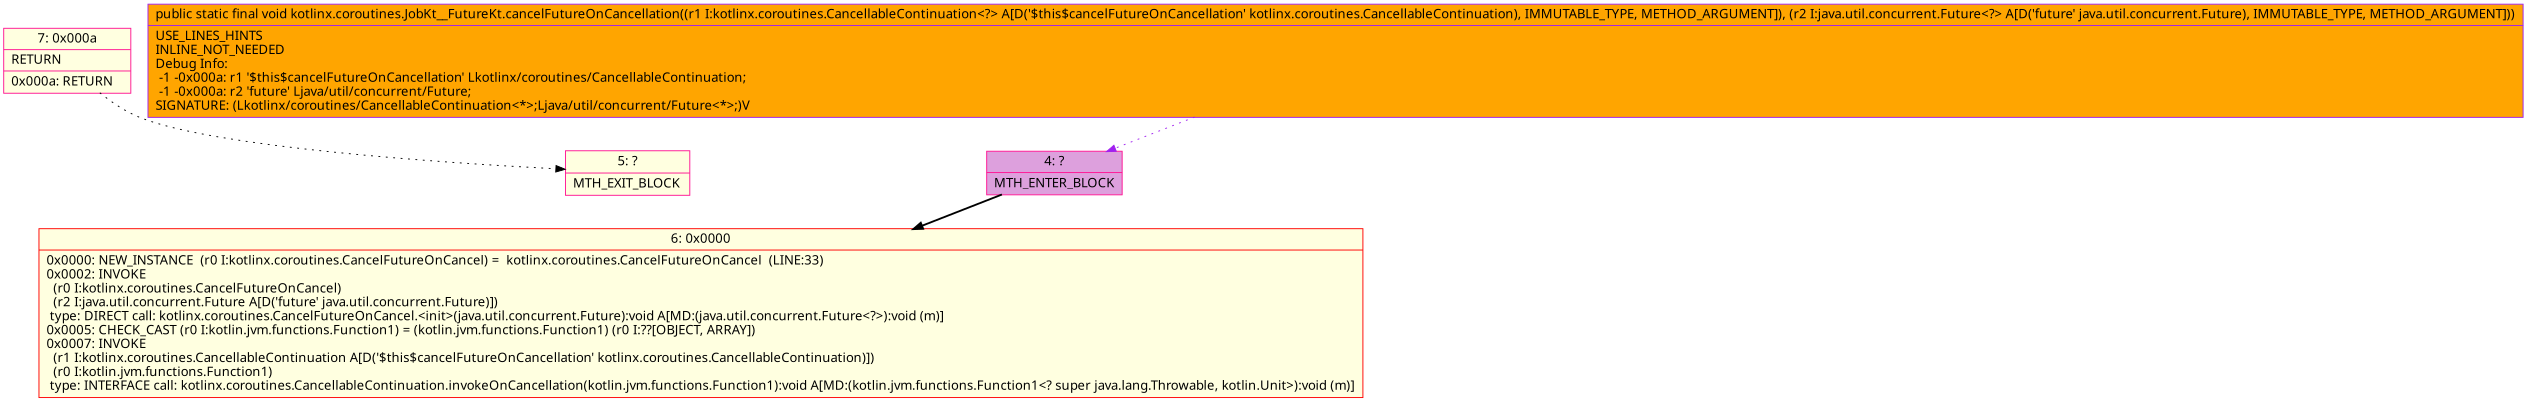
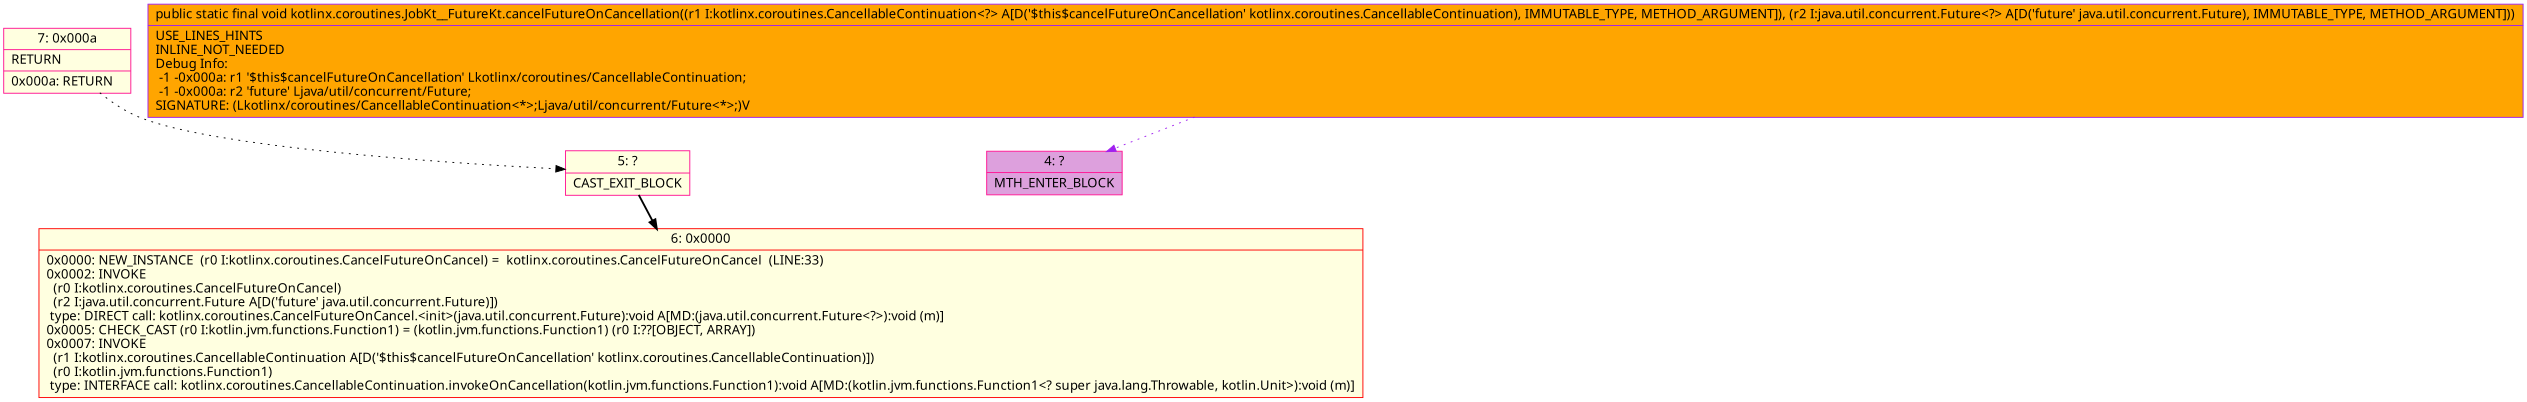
node "5: ?": text "MTH_EXIT_BLOCK" -> "CAST_EXIT_BLOCK"
edge "4: ?" -> "6: 0x0000": now "5: ?" -> "6: 0x0000"
